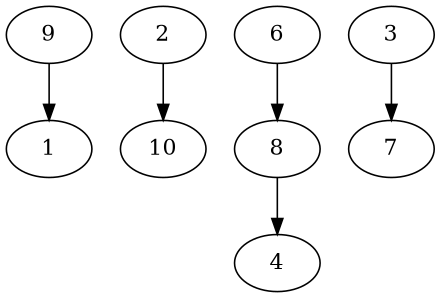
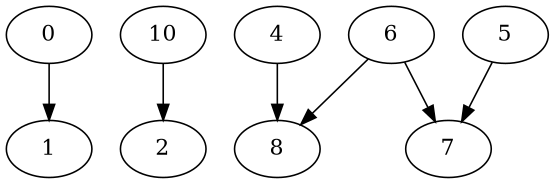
node "9": label "9" -> "0"
node "3": label "3" -> "5"
edge "2" -> "10": reversed
edge "6" -> "7": added
edge "8" -> "4": reversed
